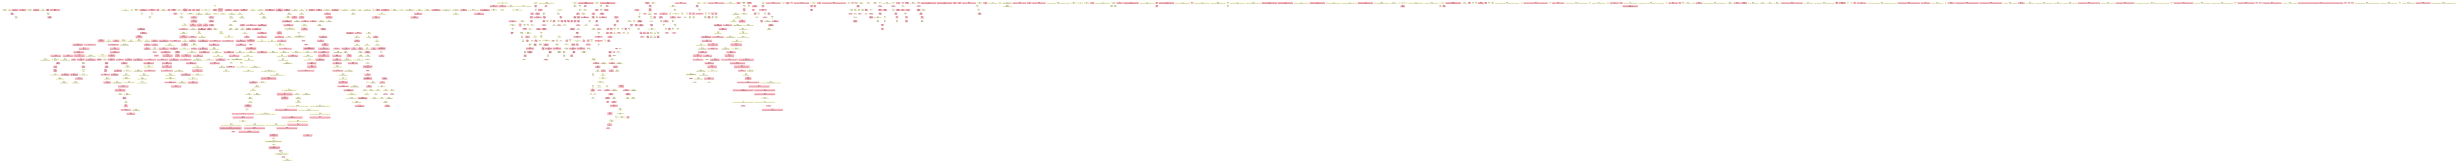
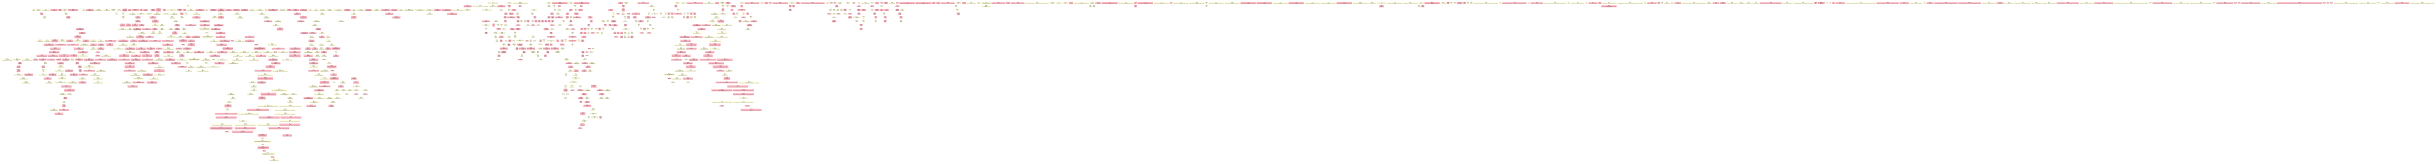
node "NodeID: 272": added
node "NodeID: 156": removed
